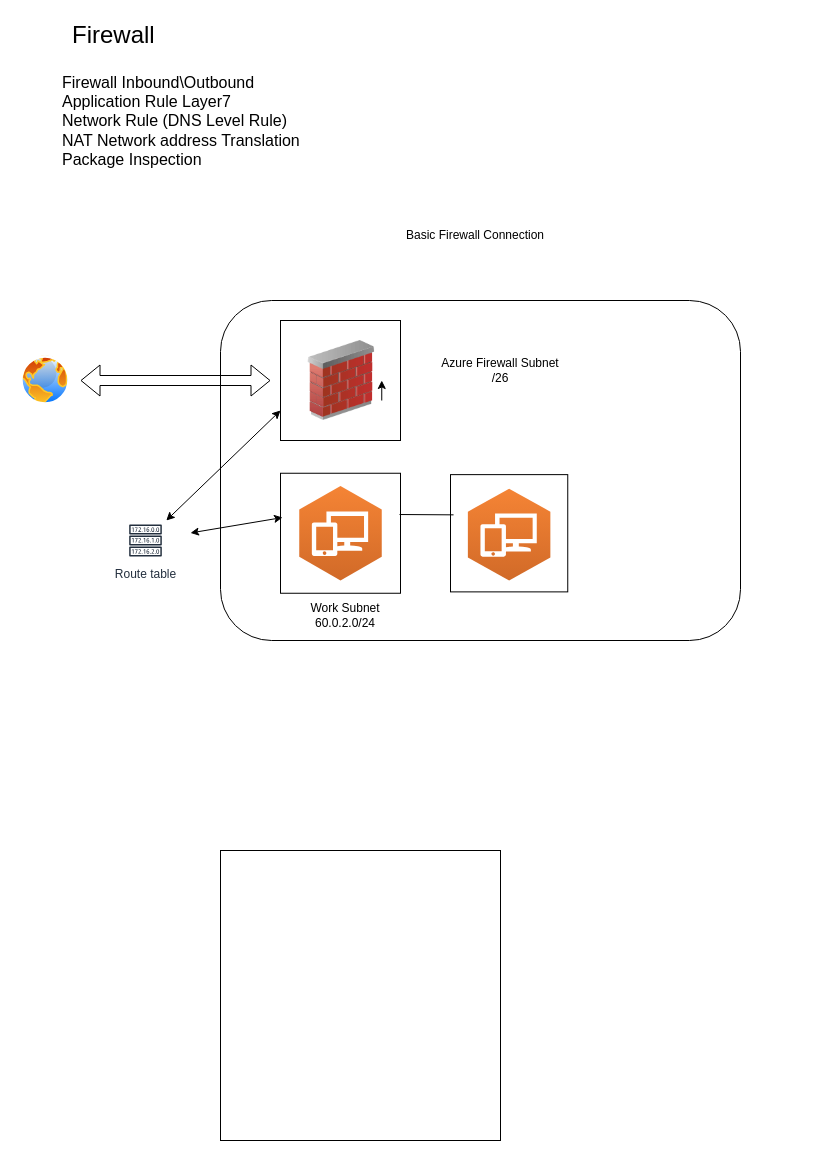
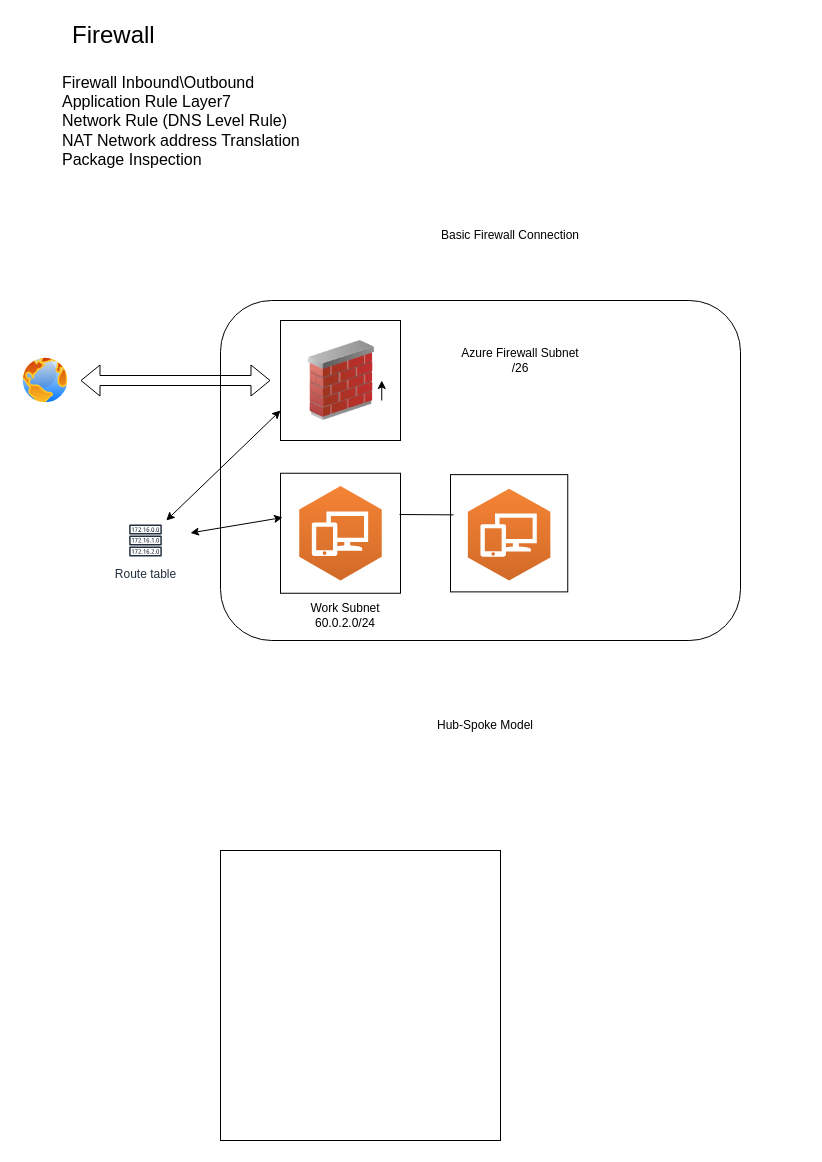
node "Basic Firewall Connection": moved (476, 236) -> (511, 236)
node "Azure Firewall Subnet /26": moved (501, 371) -> (521, 361)
node "Hub-Spoke Model": added
